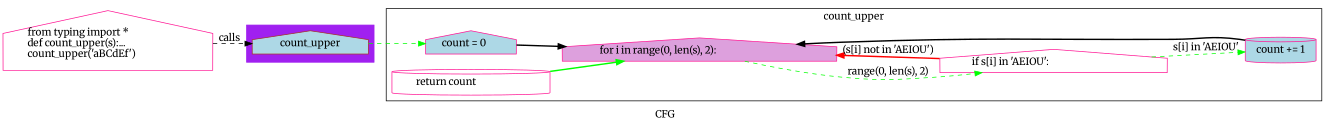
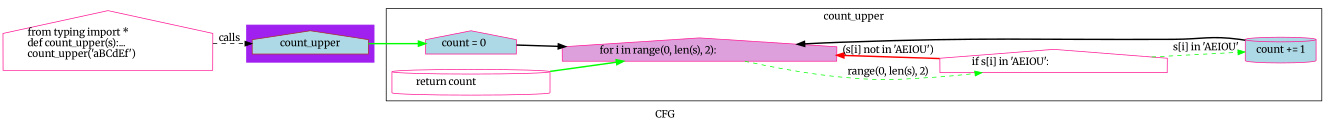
edge "count_upper" -> "count = 0": style dashed -> bold
